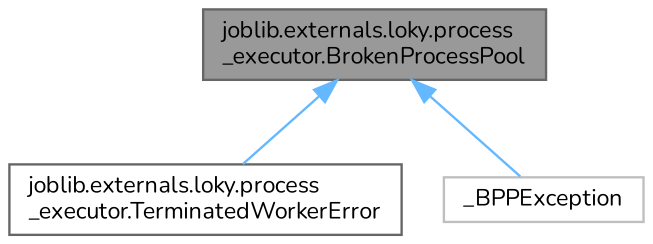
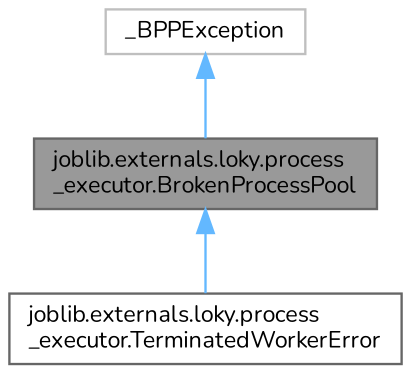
edge "_BPPException" -> "joblib.externals.loky.process _executor.BrokenProcessPool": reversed
